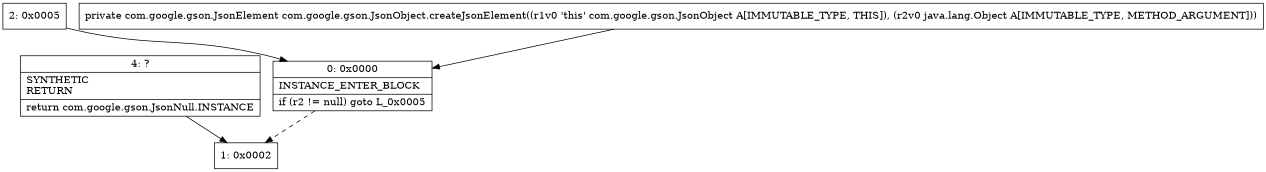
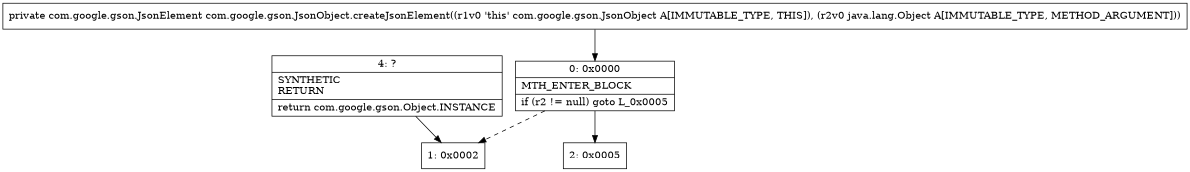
edge "2: 0x0005" -> "0: 0x0000": reversed
node "0: 0x0000": text "INSTANCE_ENTER_BLOCK" -> "MTH_ENTER_BLOCK"
node "4: ?": text "return com.google.gson.JsonNull.INSTANCE" -> "return com.google.gson.Object.INSTANCE"
